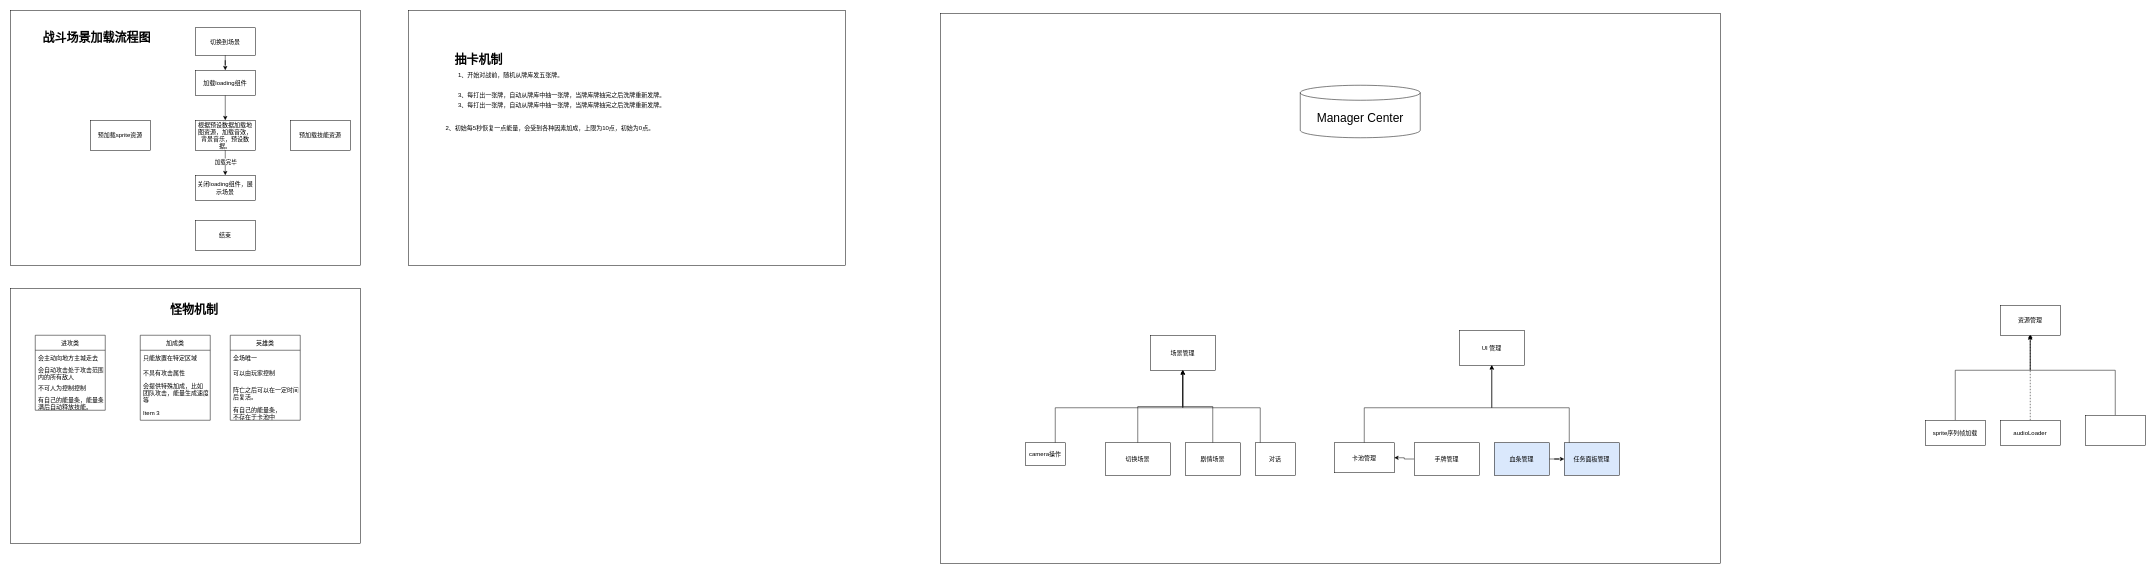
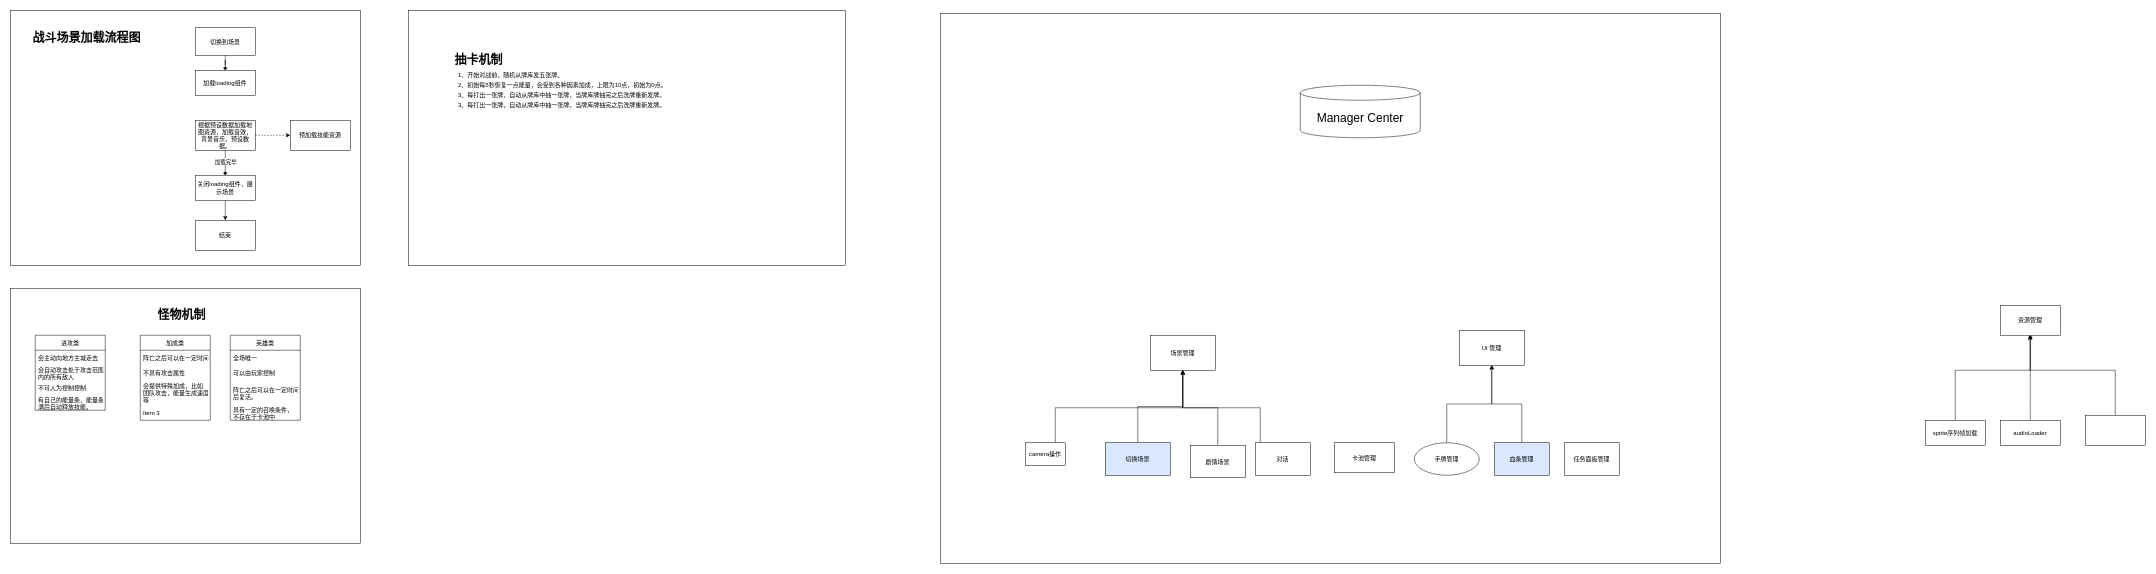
node "战斗场景加载流程图": moved (100, 39) -> (90, 39)
edge "切换到场景" -> "加载loading组件": arrowhead classic -> diamond
edge "加载loading组件" -> "根据预设数据加载地图资源，加载音效，背景音乐，预设数据。": removed
node "2、初始每5秒恢复一点能量，会受到各种因素加成，上限为10点，初始为0点。": moved (552, 128) -> (565, 85)
node "预加载sprite资源": removed
edge "根据预设数据加载地图资源，加载音效，背景音乐，预设数据。" -> "预加载技能资源": added
edge "根据预设数据加载地图资源，加载音效，背景音乐，预设数据。" -> "关闭loading组件，展示场景": arrowhead classic -> diamond
edge "关闭loading组件，展示场景" -> "结束": added
node "怪物机制": moved (228, 312) -> (215, 317)
node "只能放置在特定区域": label "只能放置在特定区域" -> "阵亡之后可以在一定时间"
edge "audioLoader" -> "资源管理": style dashed -> solid
edge "卡池管理" -> "UI 管理": removed
edge "任务面板管理" -> "UI 管理": removed
node "有自己的能量条， 不存在于卡池中": label "有自己的能量条， 不存在于卡池中" -> "具有一定的召唤条件， 不存在于卡池中"
edge "手牌管理" -> "卡池管理": now "手牌管理" -> "UI 管理"
node "切换场景": fillcolor #ffffff -> #dae8fc
node "剧情场景": moved (1213, 459) -> (1218, 462)
node "对话": size 40x33 -> 55x33
node "手牌管理": shape rectangle -> ellipse
edge "血条管理" -> "任务面板管理": now "血条管理" -> "UI 管理"
node "任务面板管理": fillcolor #dae8fc -> #ffffff
